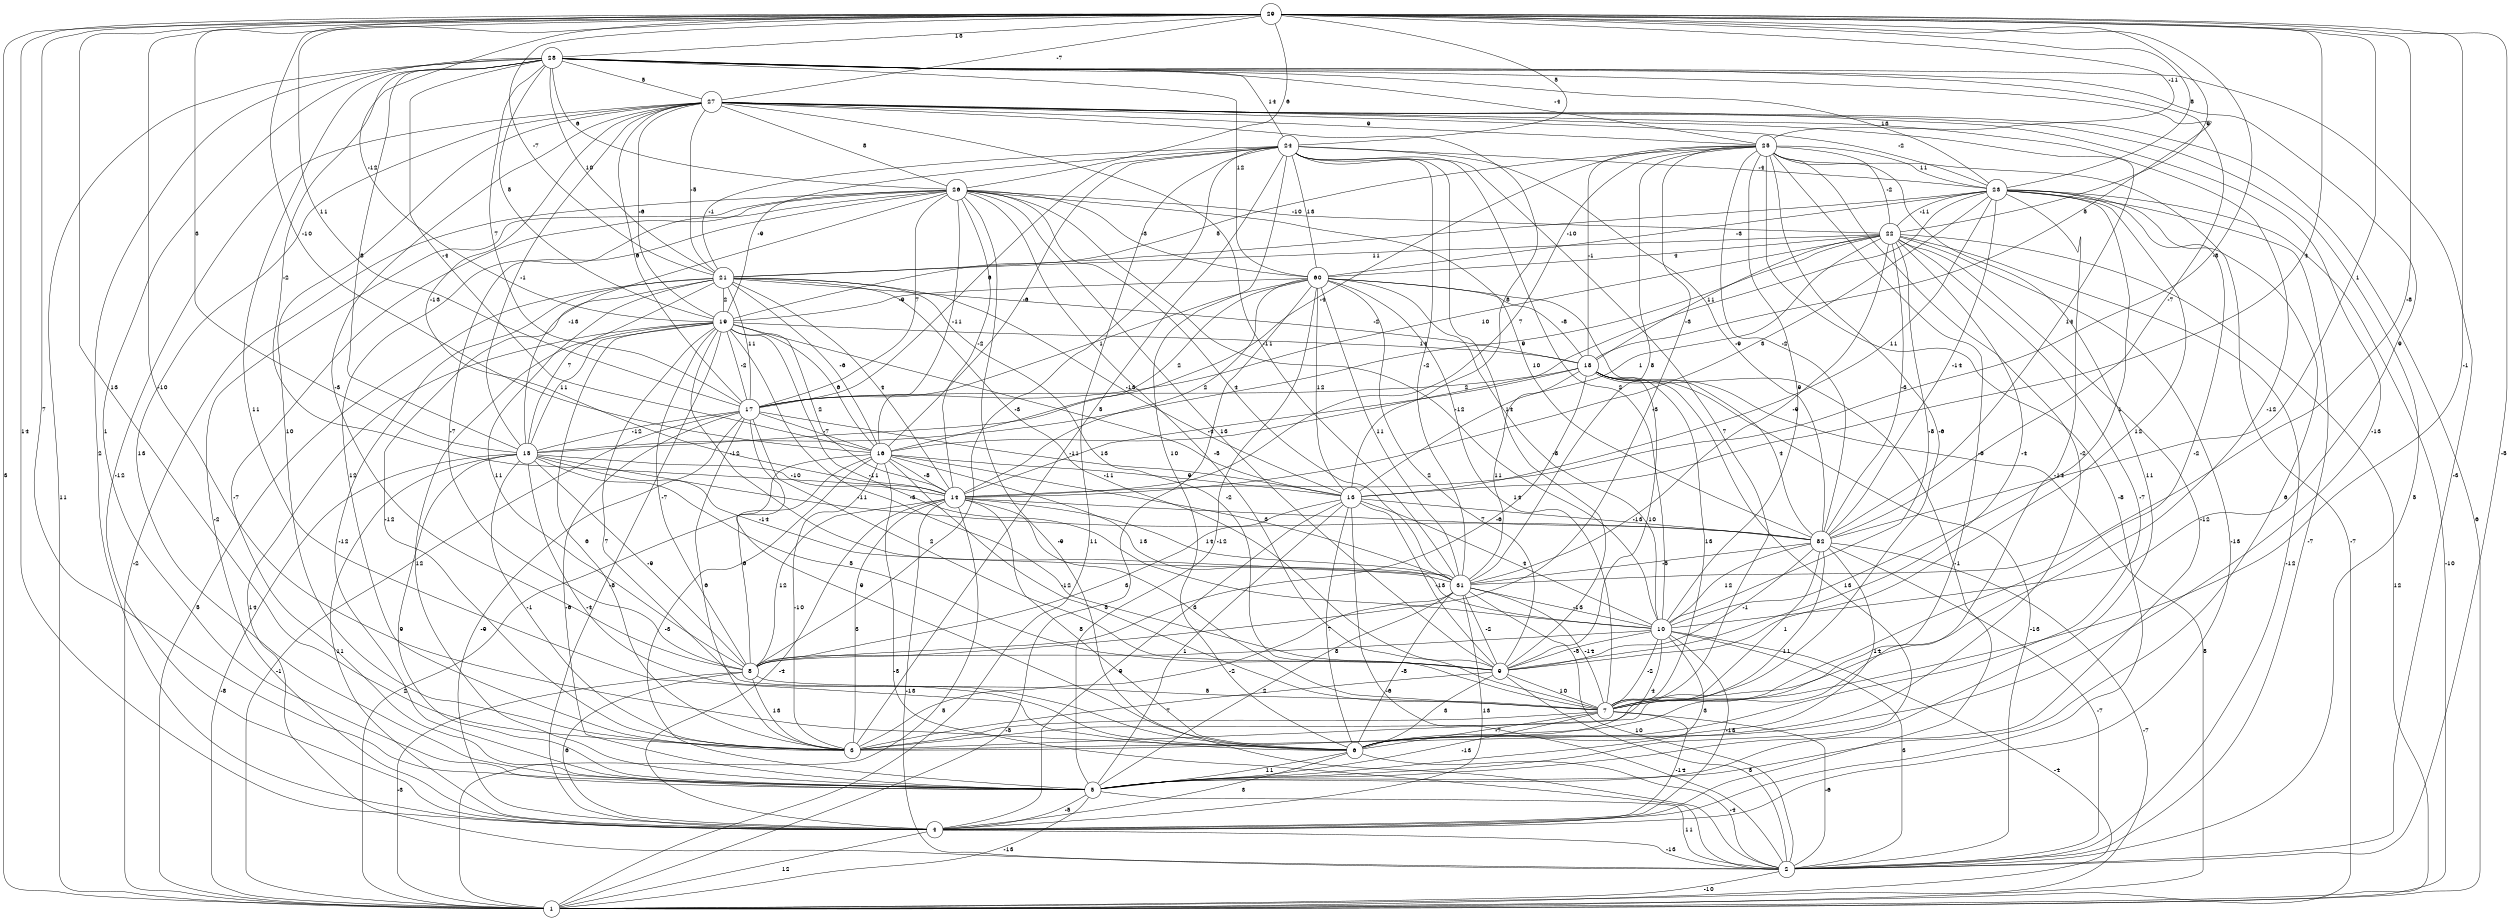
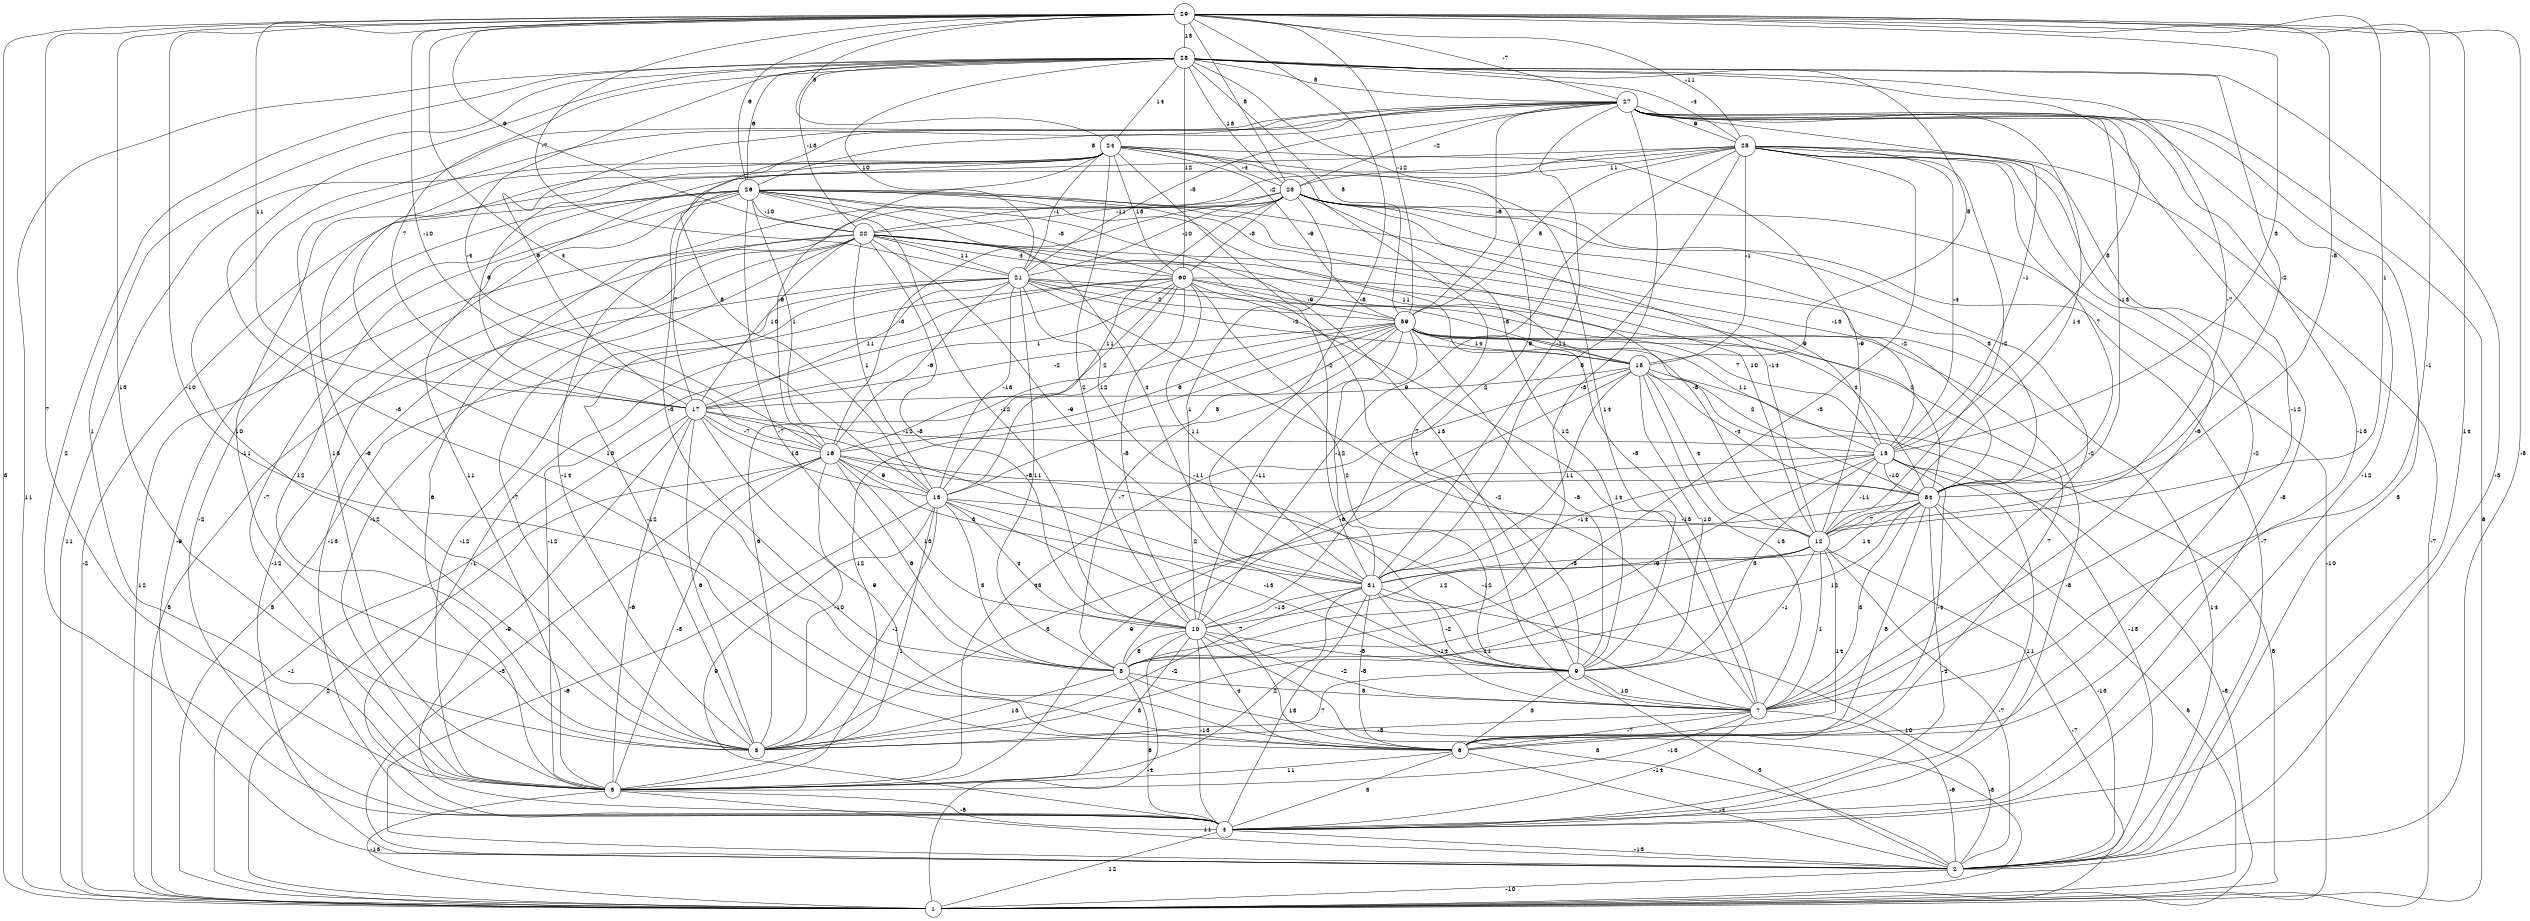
edge "28" -- "22": added, label "-13"
node "19": label "19" -> "59"
edge "26" -- "16": label "-11" -> "1"
edge "28" -- "6": label "11" -> "-3"
node "14": label "14" -> "84"
node "82": label "82" -> "12"
edge "18" -- "5": label "13" -> "43"
edge "15" -- "3": now "13" -- "3"
